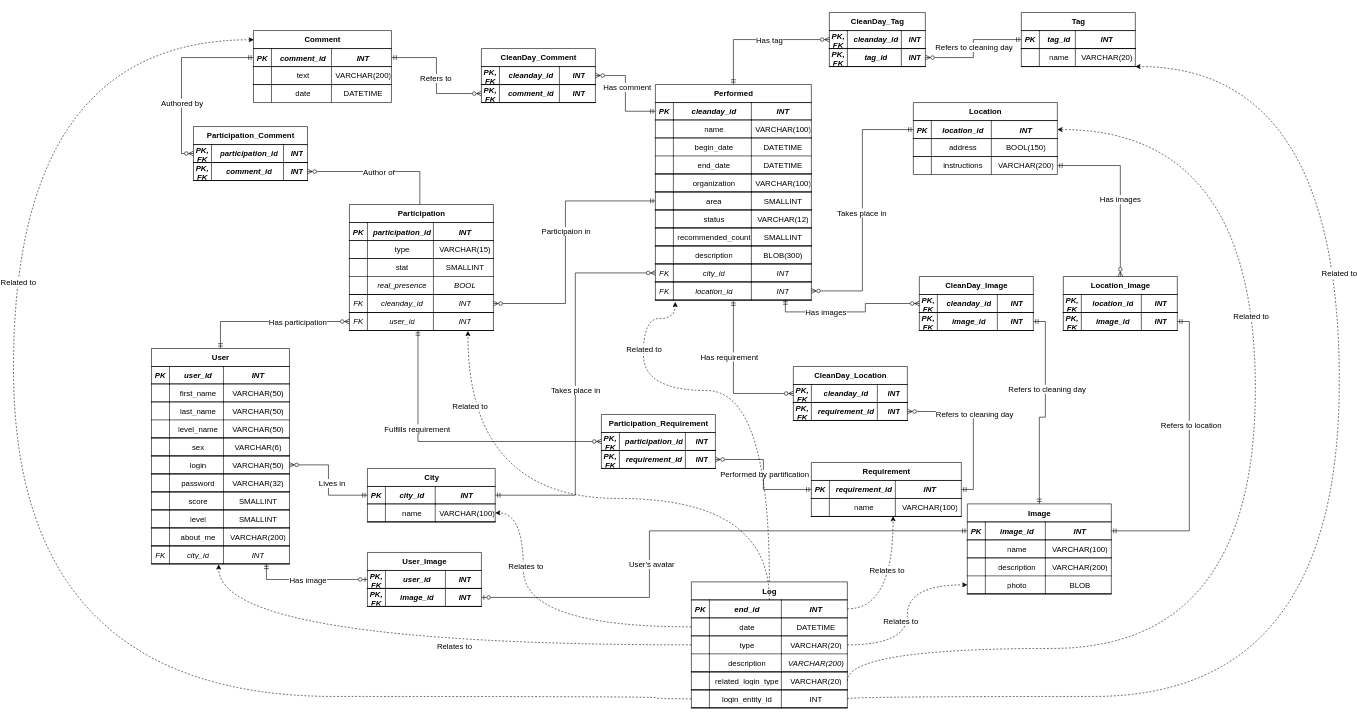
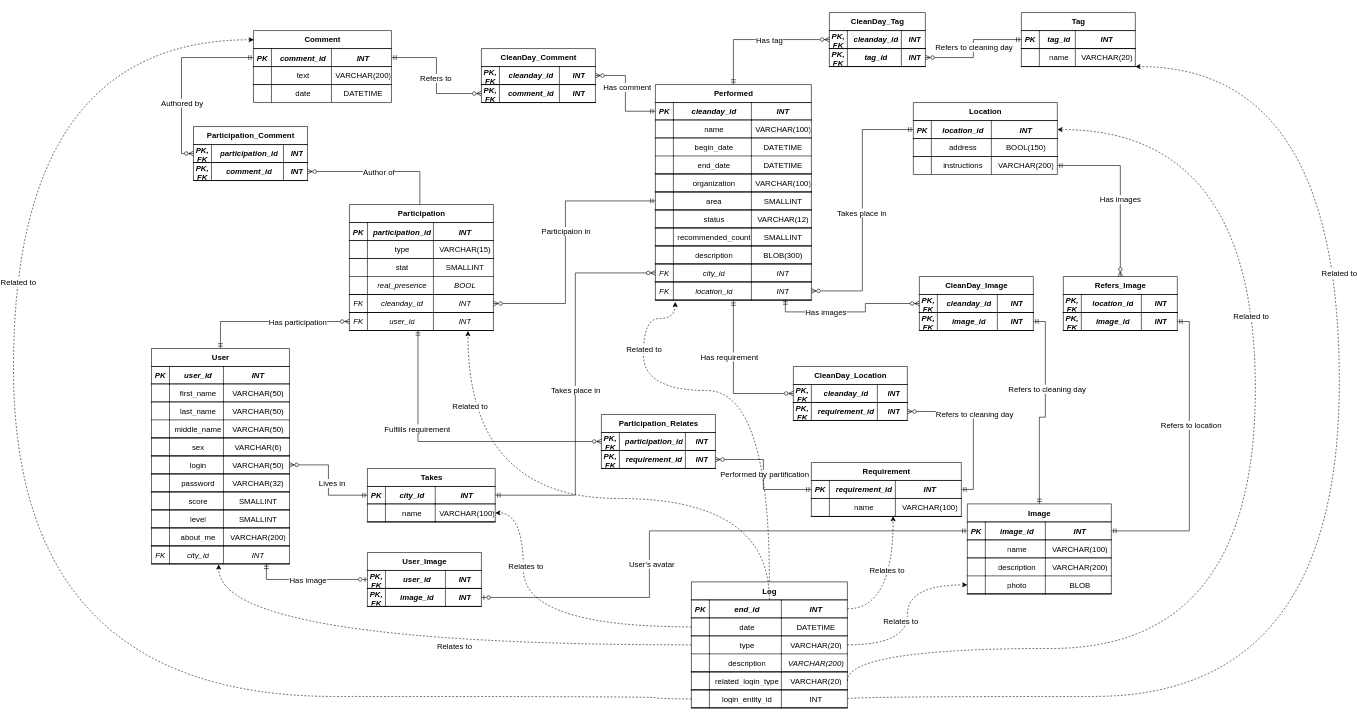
node "Location_Image": label "Location_Image" -> "Refers_Image"
node "Participation_Requirement": label "Participation_Requirement" -> "Participation_Relates"
node "level_name": label "level_name" -> "middle_name"
node "City": label "City" -> "Takes"
